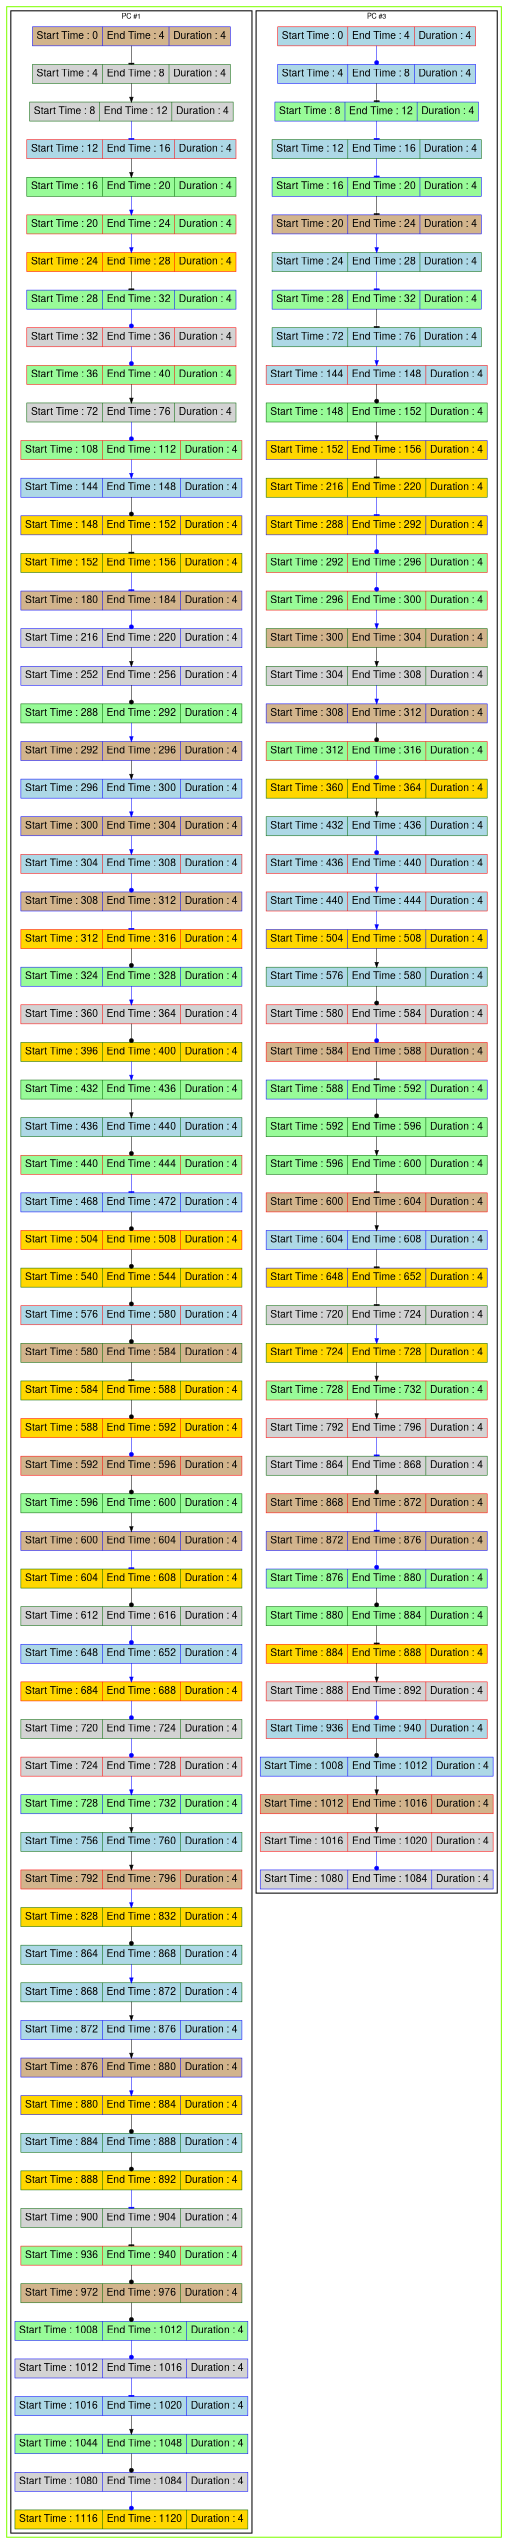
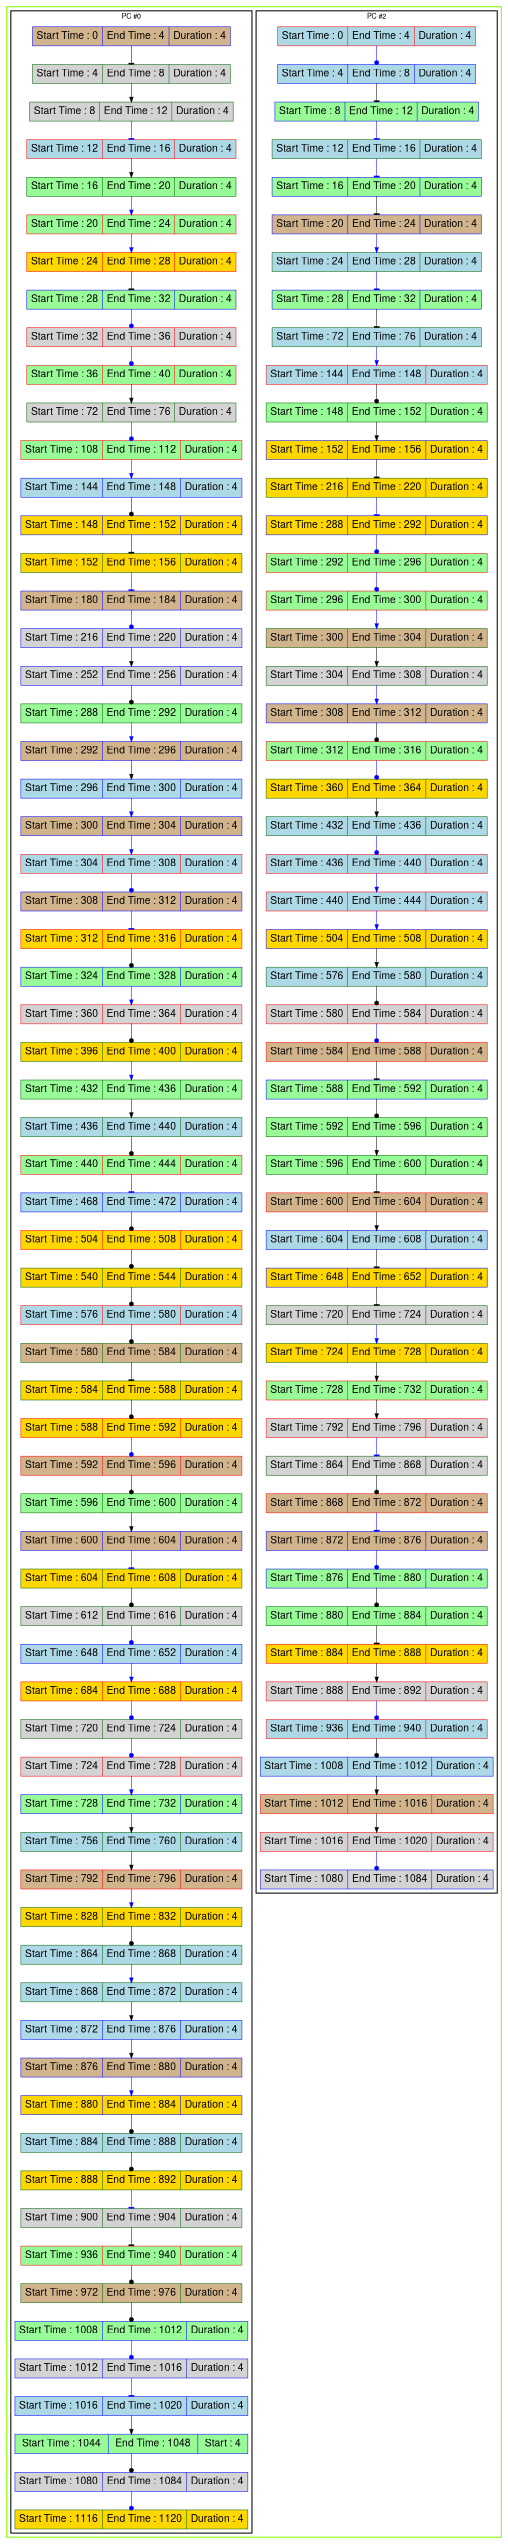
cluster "PC #1": label "PC #1" -> "PC #0"
cluster "PC #3": label "PC #3" -> "PC #2"
node "Start Time : 1044": text "Duration : 4" -> "Start : 4"
